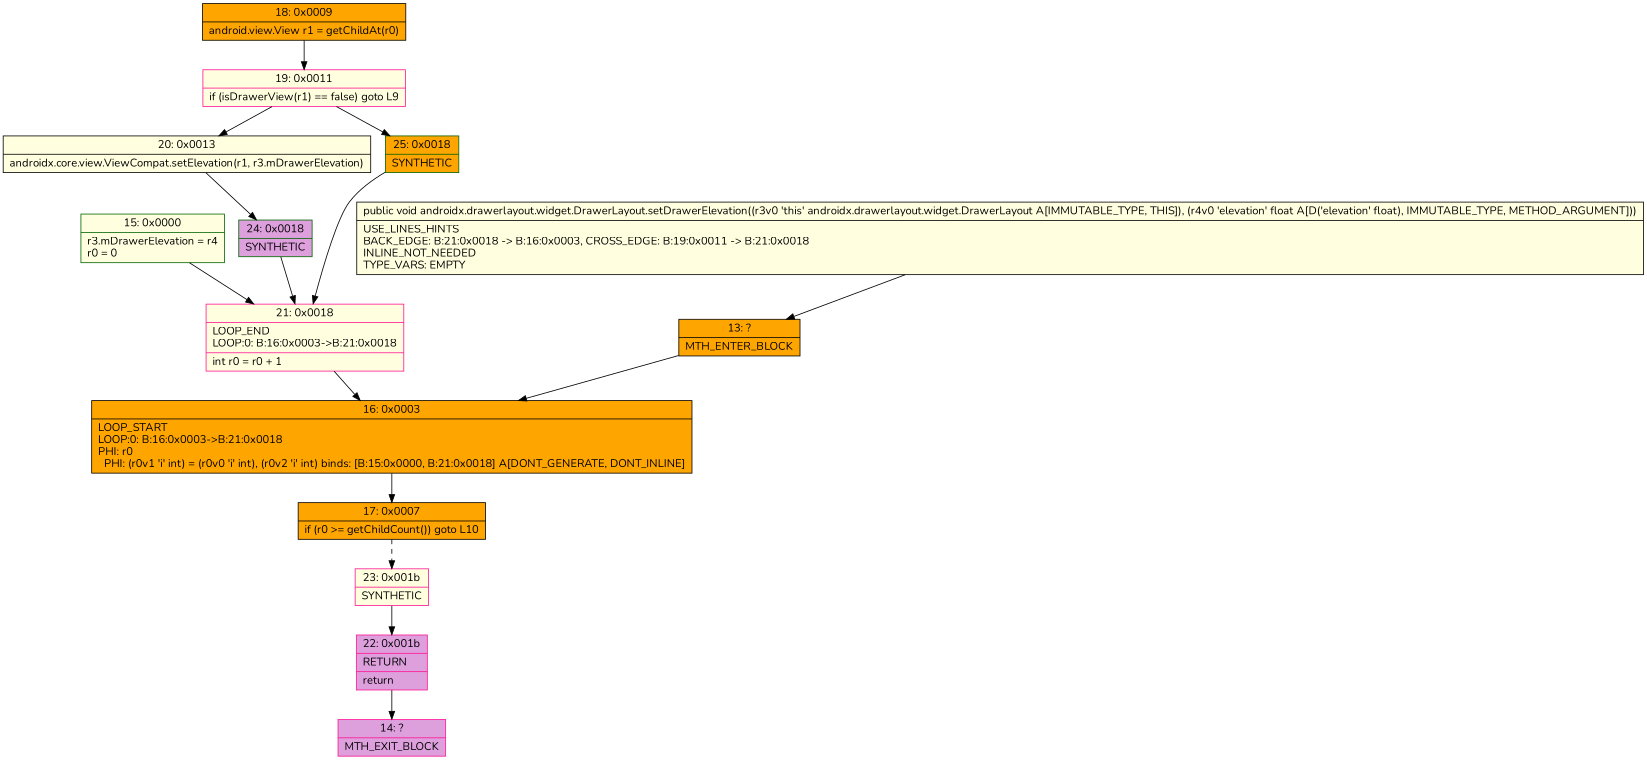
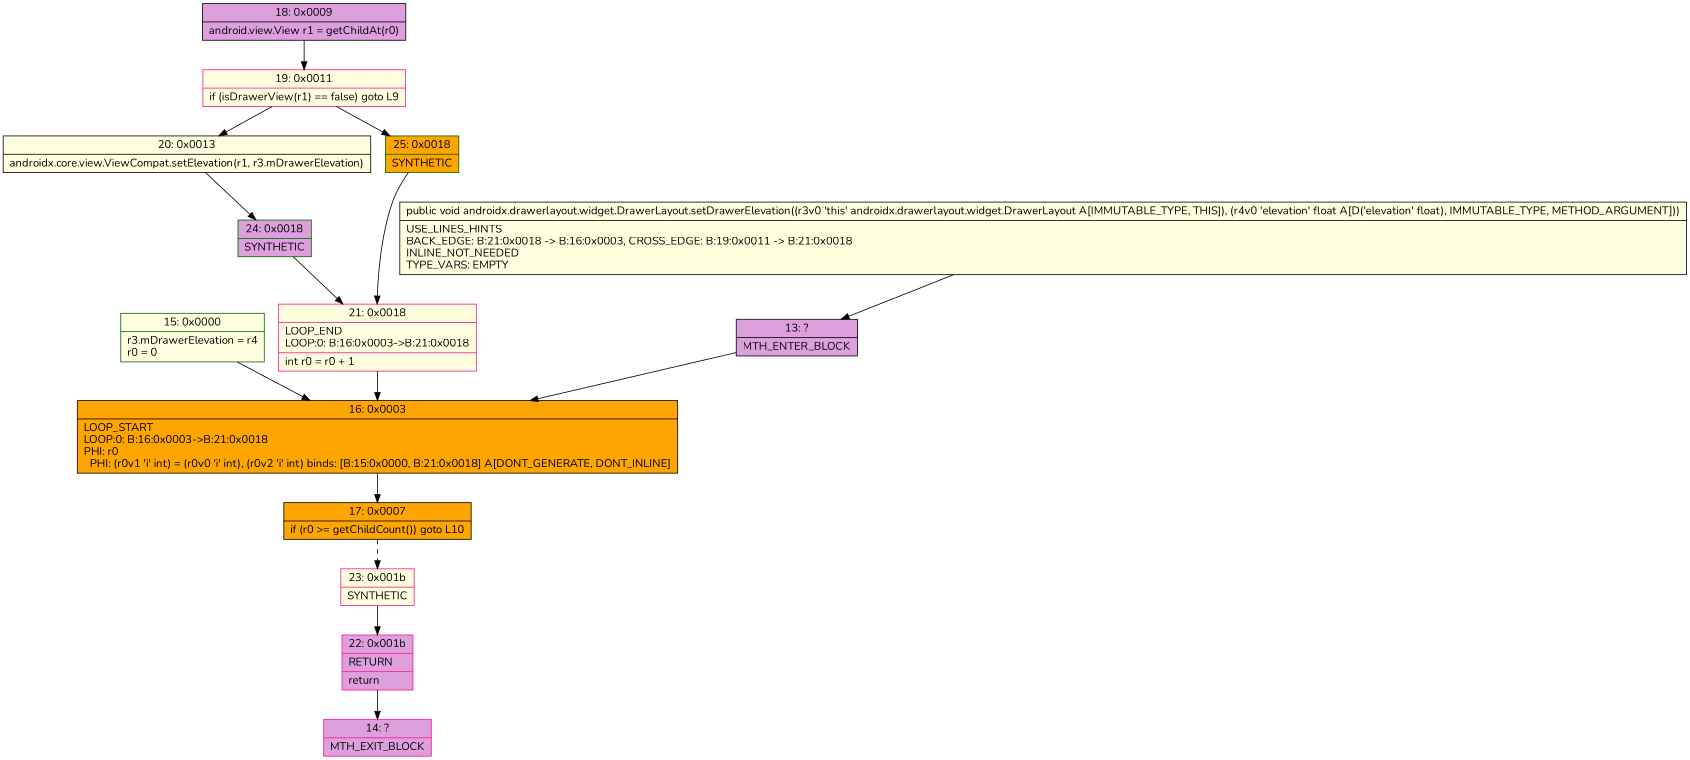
node "18: 0x0009": fillcolor orange -> plum
edge "15: 0x0000" -> "21: 0x0018": now "15: 0x0000" -> "16: 0x0003"
node "13: ?": fillcolor orange -> plum
